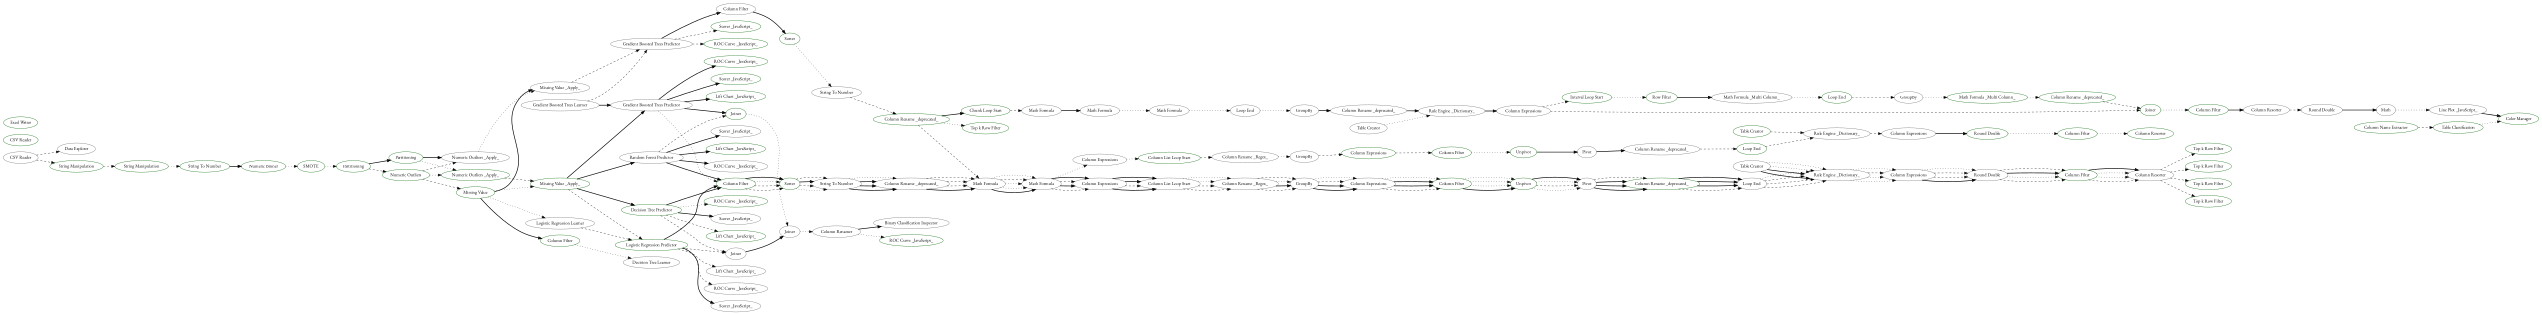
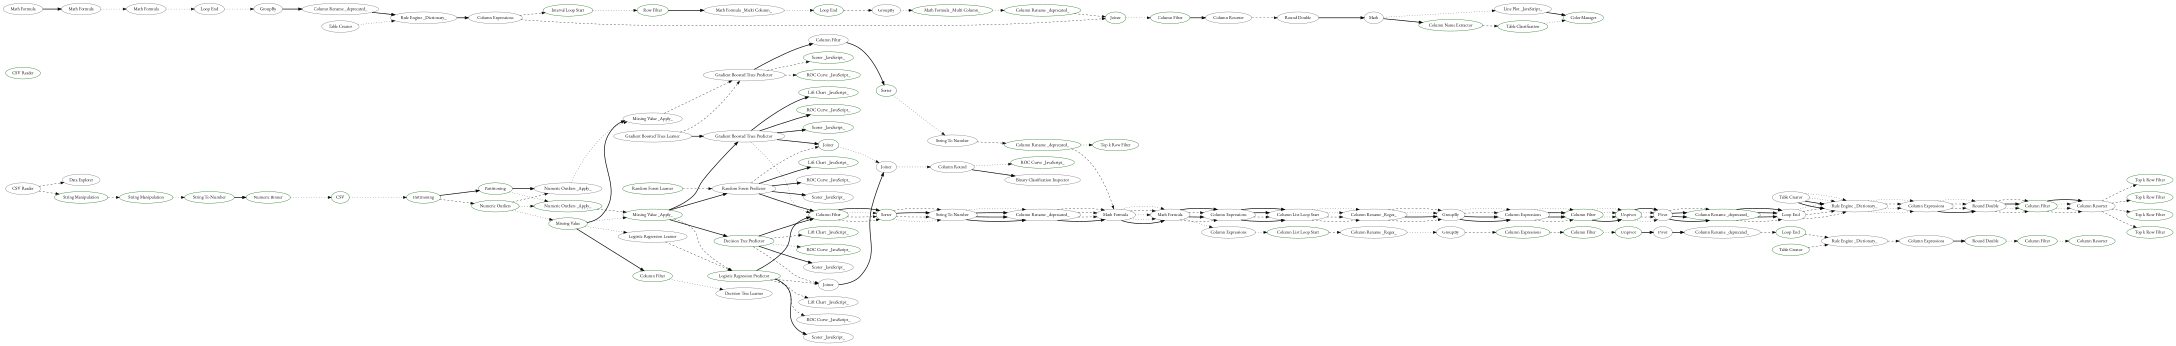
edge "Math" -> "Column Name Extractor": added
node "Chunk Loop Start": removed
node "Excel Writer": removed
node "SMOTE": label "SMOTE" -> "CSV"
edge "Numeric Outliers" -> "Missing Value": style dashed -> dotted
node "Random Forest Learner": added
node "Column Renamer": label "Column Renamer" -> "Column Round"
